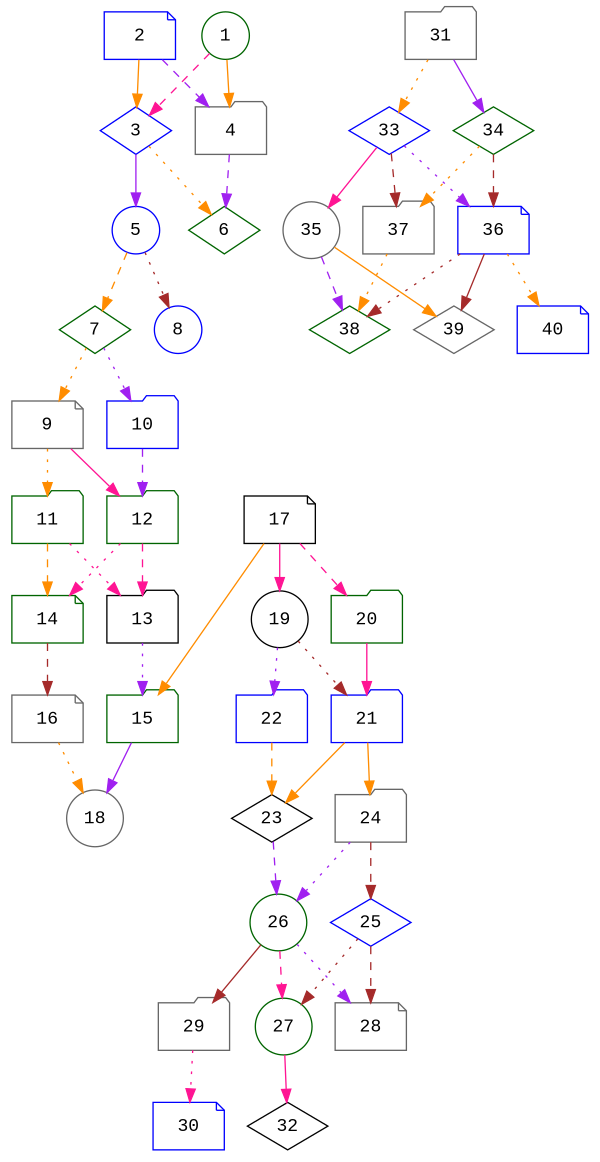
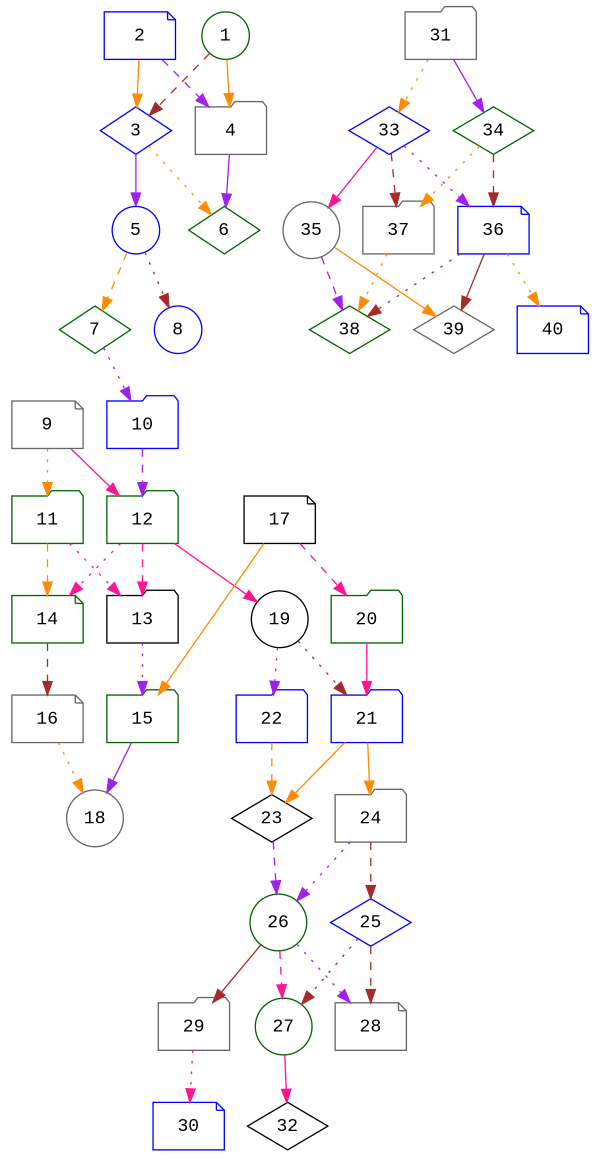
edge "1" -> "3": color deeppink -> brown
edge "4" -> "6": style dashed -> solid
edge "7" -> "9": removed
edge "17" -> "19": now "12" -> "19"
